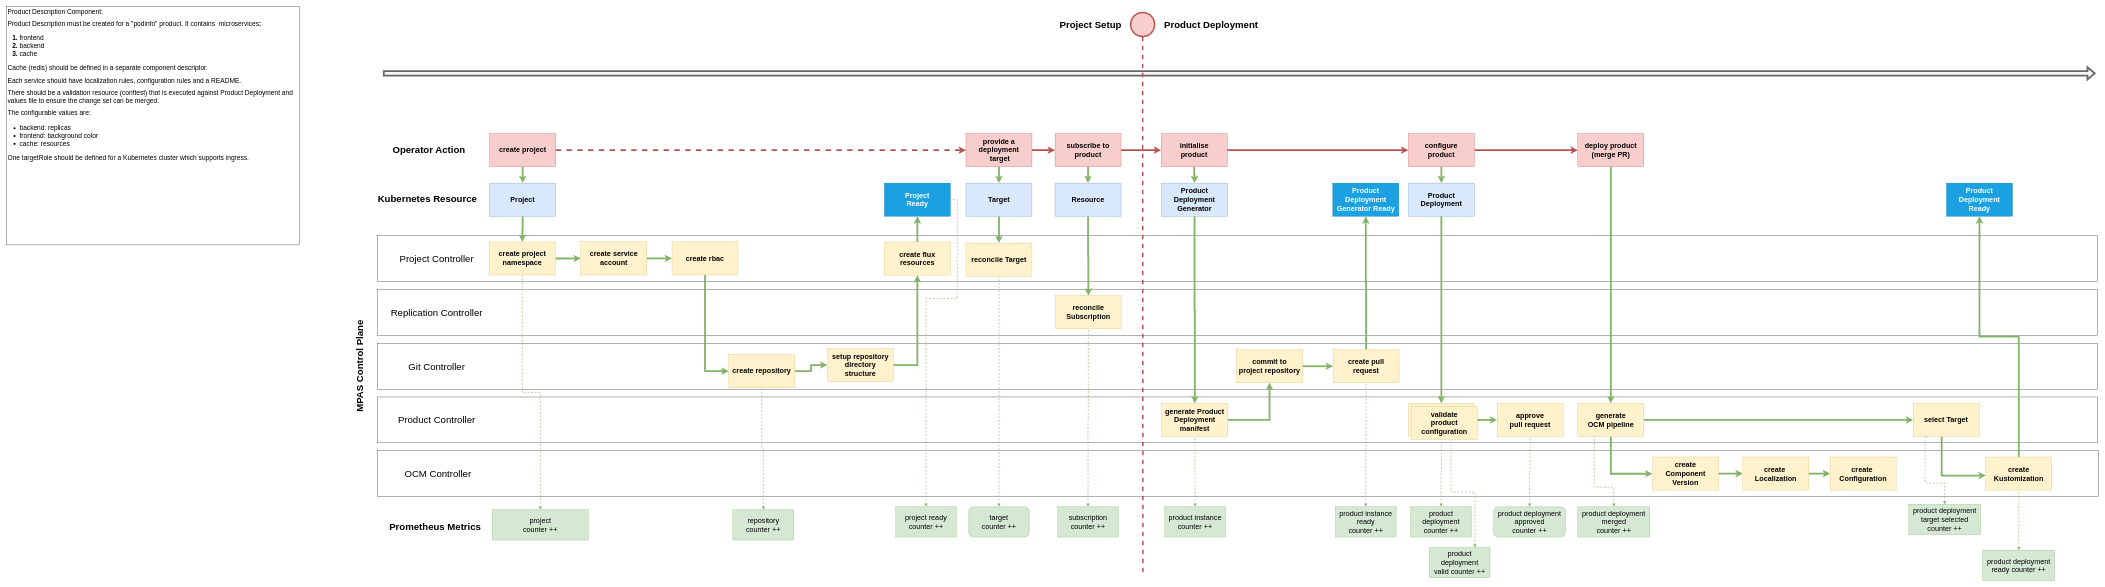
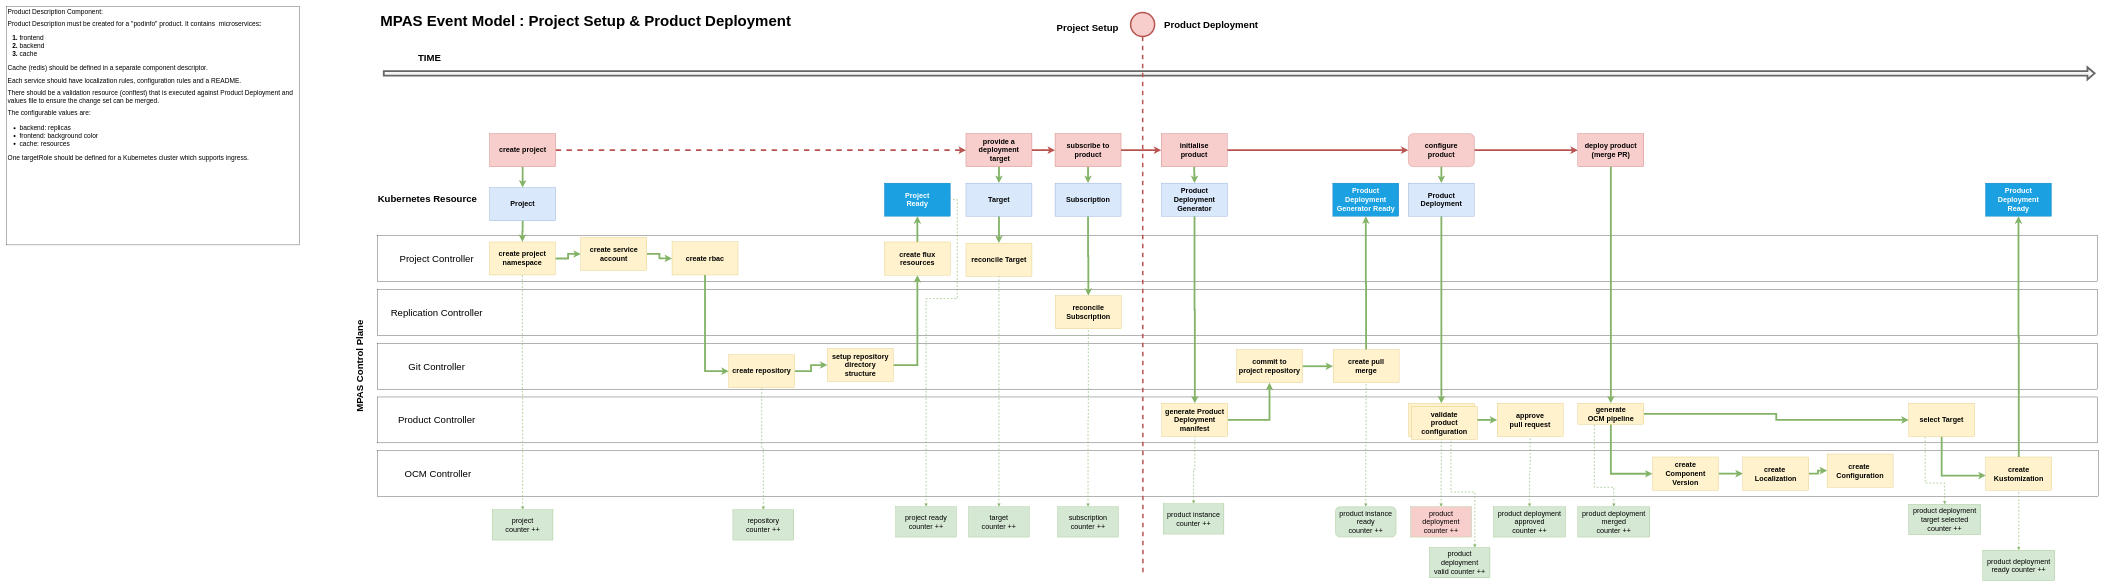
node "MPAS Event Model : Project Setup & Product Deployment": added
node "Project Setup": moved (1091, 24) -> (1088, 27)
node "TIME": added
node "Operator Action": removed
node "configureproduct": shape rectangle -> rounded rectangle
node "Project": moved (523, 200) -> (523, 204)
node "Resource": label "Resource" -> "Subscription"
node "Product Deployment Ready": moved (1980, 200) -> (2019, 200)
node "create service account": moved (614, 258) -> (614, 254)
node "create pull request": label "create pull request" -> "create pull merge"
node "generate OCM pipeline": size 66x33 -> 66x21
node "select Target": moved (1947, 420) -> (1942, 420)
node "create Configuration": moved (1863, 474) -> (1860, 471)
node "target counter ++": shape rounded rectangle -> rectangle
node "product instance counter ++": moved (1195, 522) -> (1194, 519)
node "product instance ready counter ++": shape rectangle -> rounded rectangle
node "product deployment counter ++": fillcolor #d5e8d4 -> #f8cecc
node "product deployment approved counter ++": shape rounded rectangle -> rectangle
node "project counter ++": size 96x30 -> 61x30
node "Prometheus Metrics": removed
